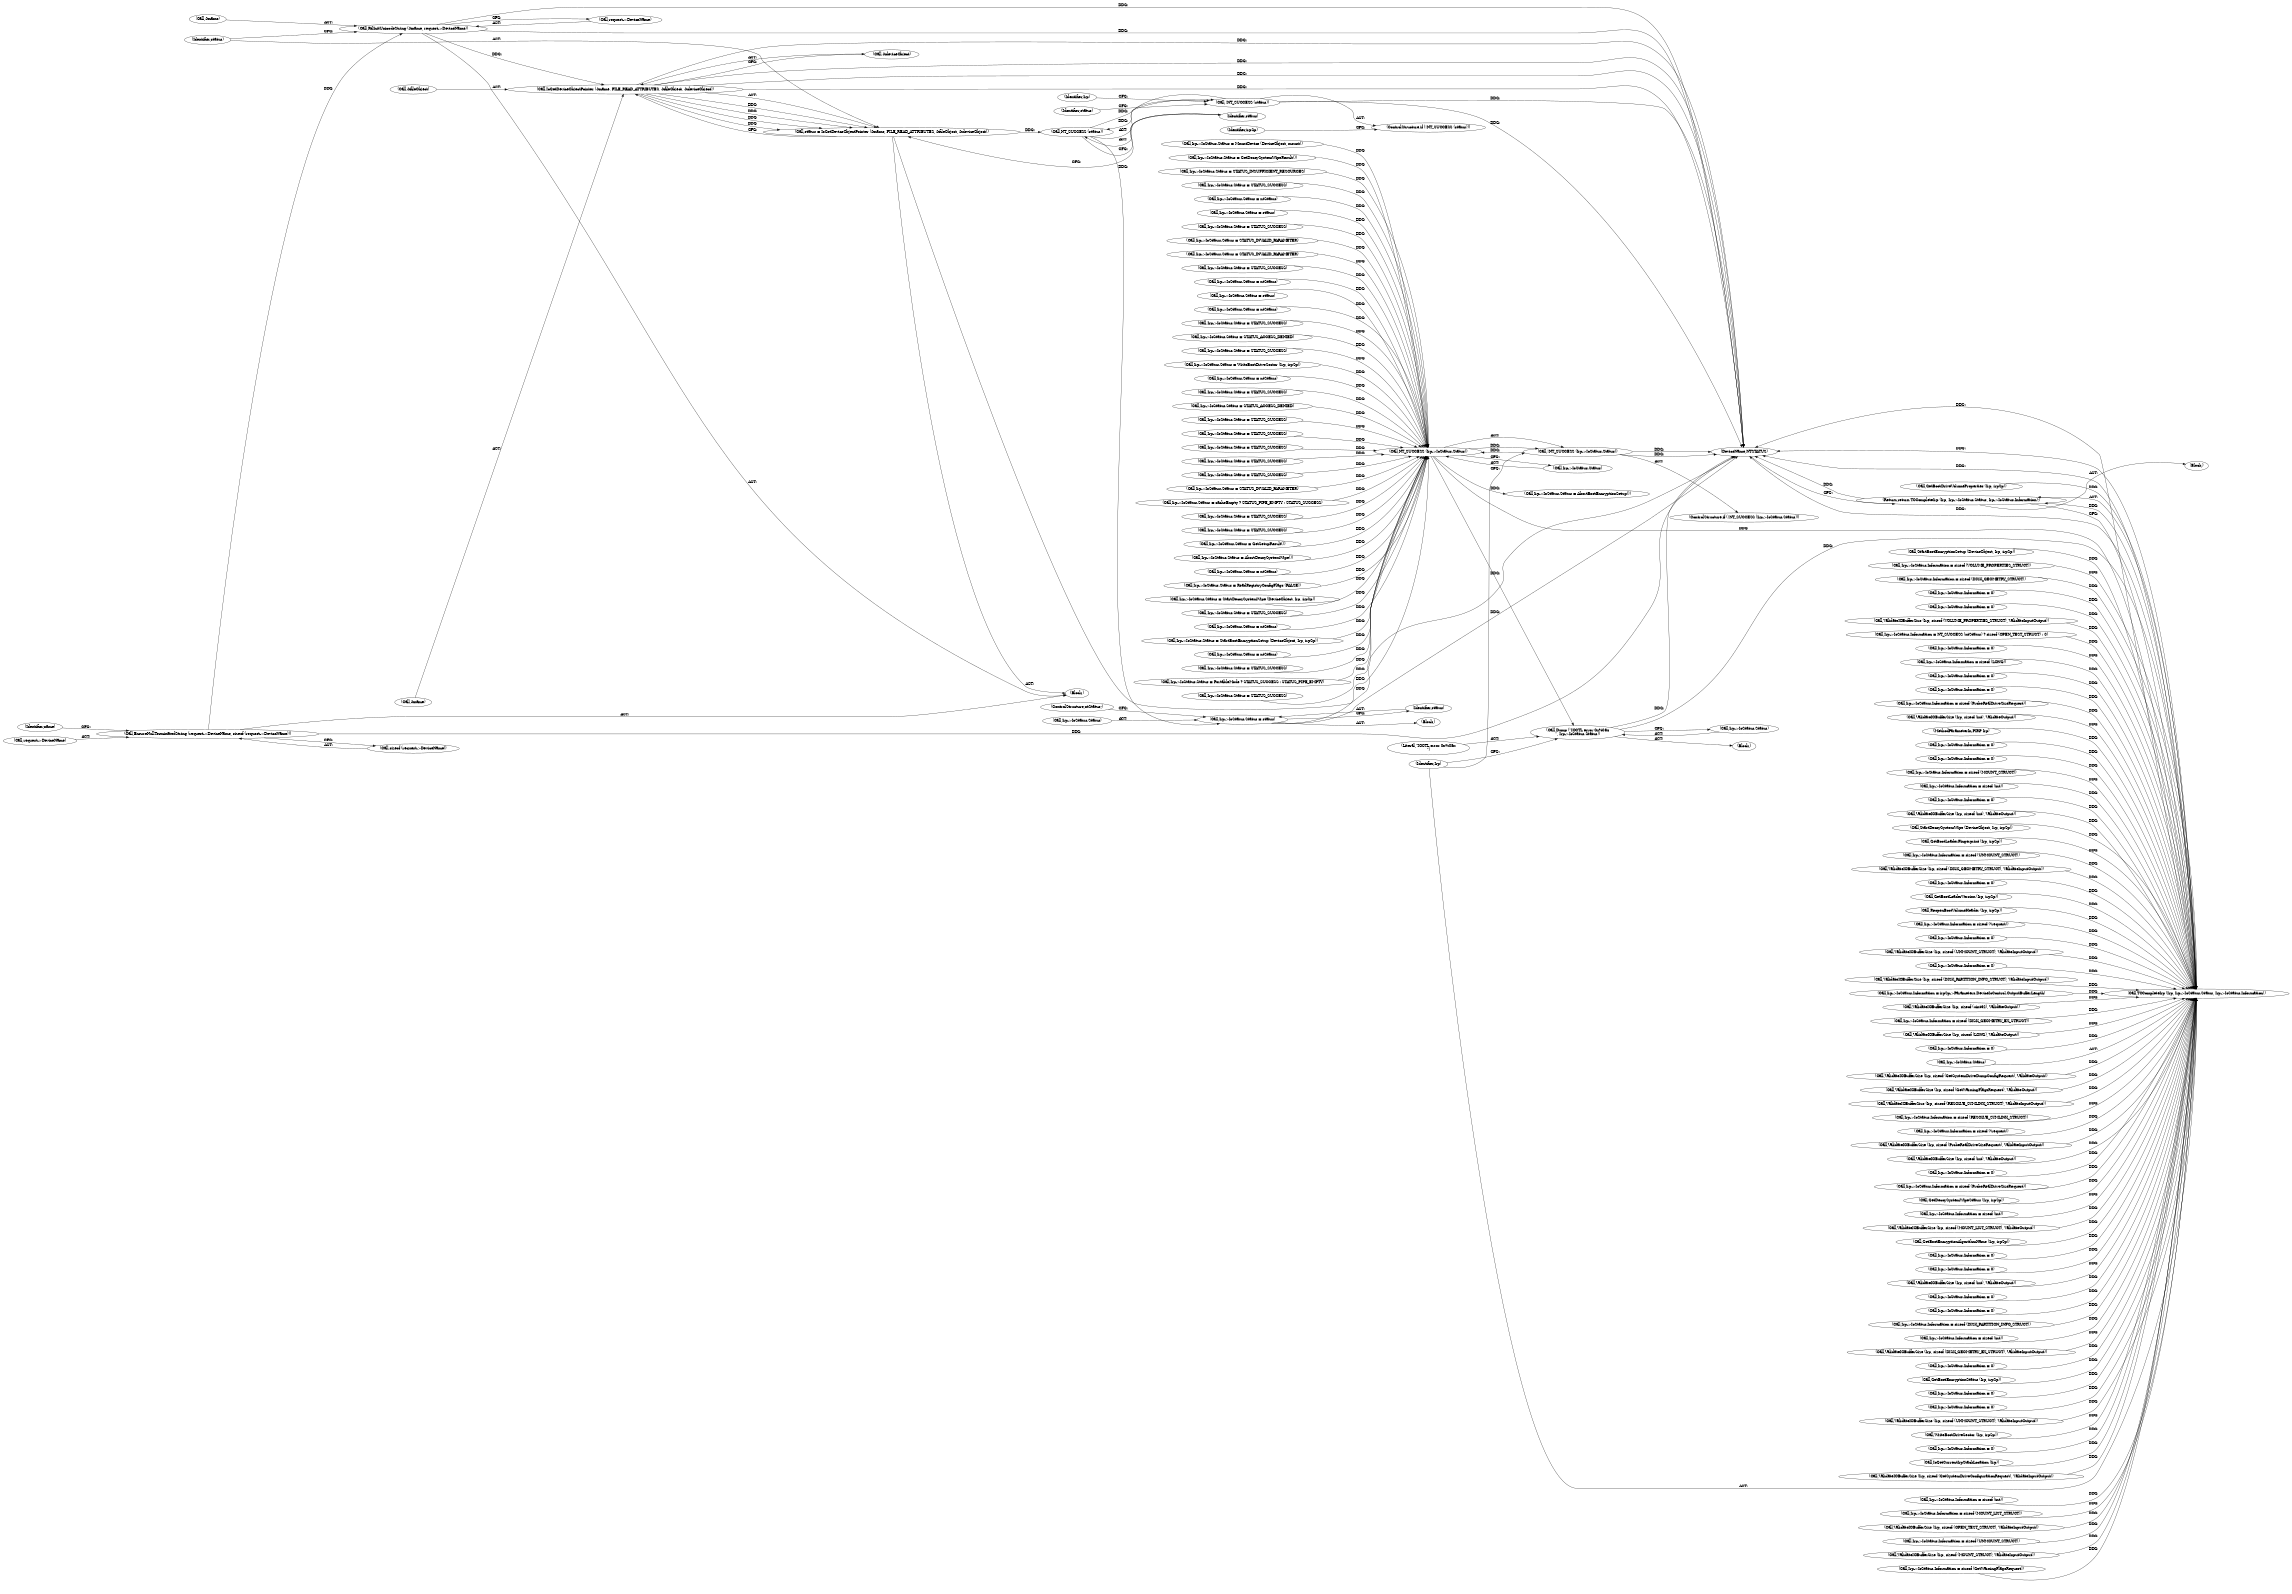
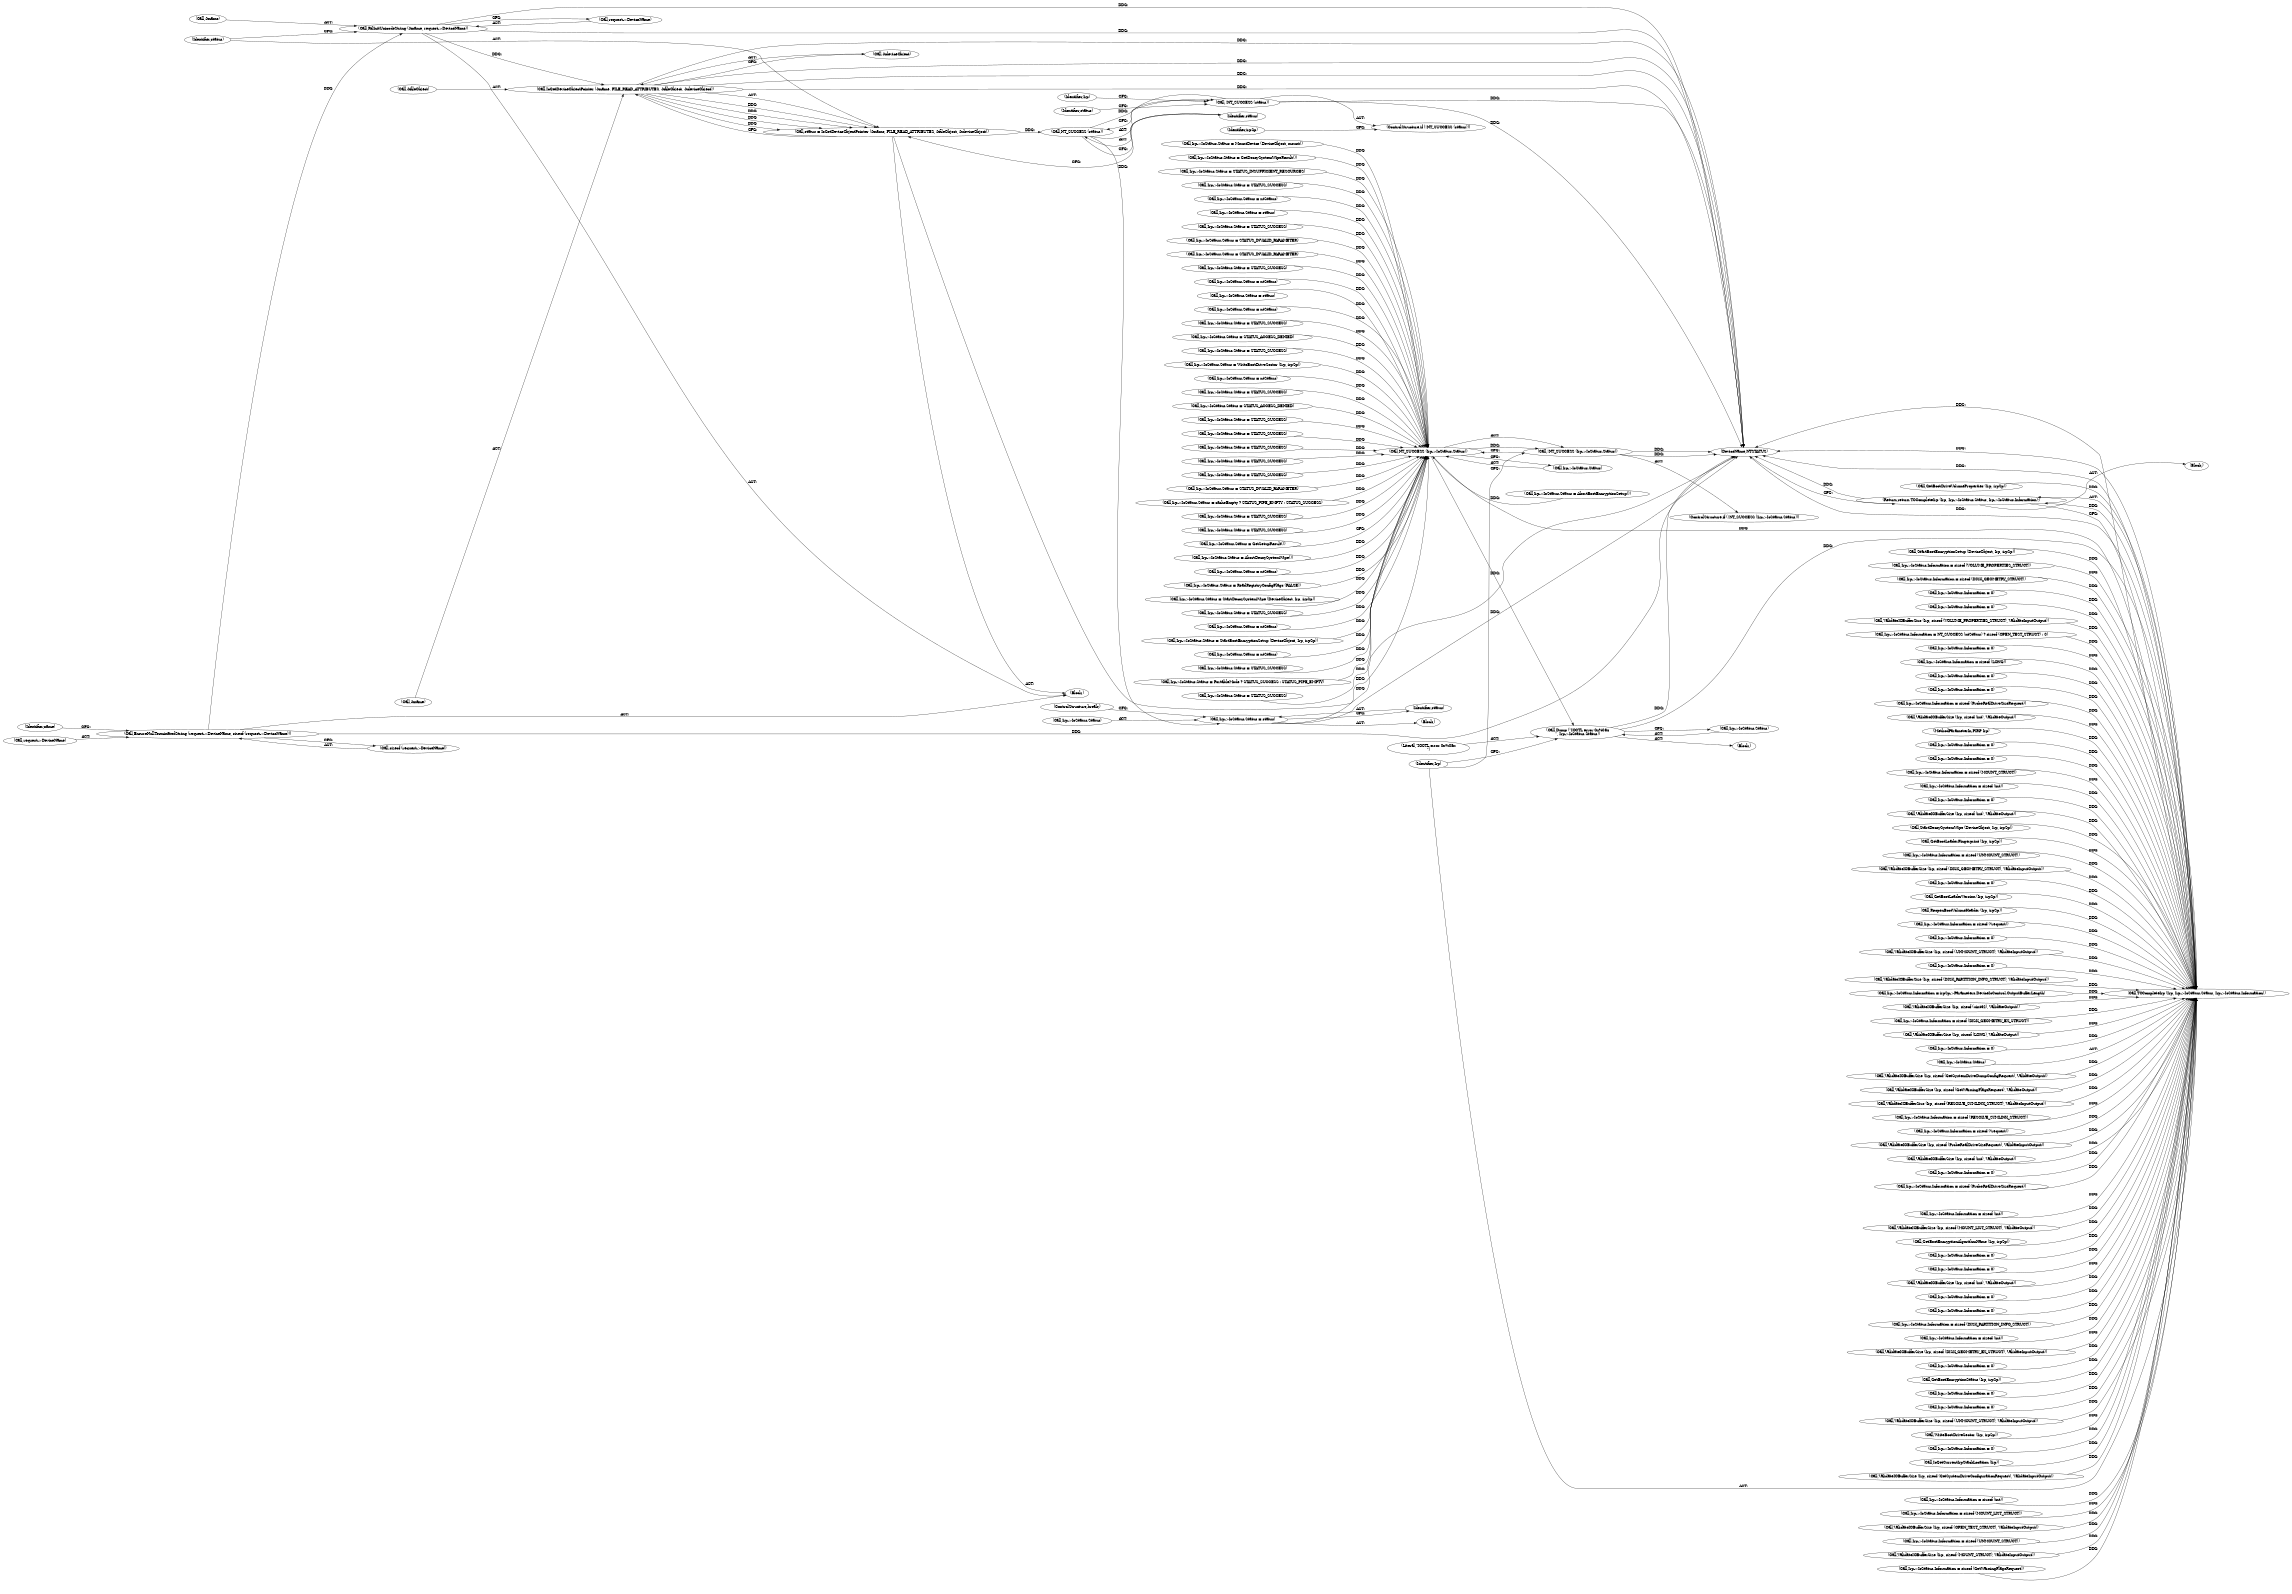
edge "(Call,!NT_SUCCESS (status))" -> "(Call,NT_SUCCESS (status))": label "DDG: " -> "CFG: "
edge "(Call,!NT_SUCCESS (Irp->IoStatus.Status))" -> "(Call,NT_SUCCESS (Irp->IoStatus.Status))": label "DDG: " -> "CFG: "
edge "(Call,NT_SUCCESS (Irp->IoStatus.Status))" -> "(Call,Irp->IoStatus.Status = AbortBootEncryptionSetup())": reversed
edge "(Call,Irp->IoStatus.Status = GetSetupResult())" -> "(Call,NT_SUCCESS (Irp->IoStatus.Status))": label "DDG: " -> "CFG: "
node "(ControlStructure,ntStatus;)": label "(ControlStructure,ntStatus;)" -> "(ControlStructure,break;)"
node "(Call,GetDecoySystemWipeStatus (Irp, irpSp))": removed
